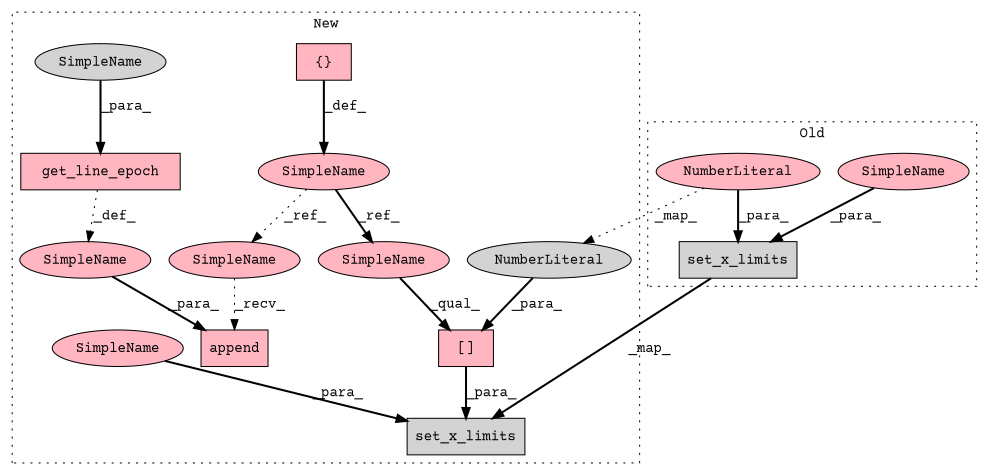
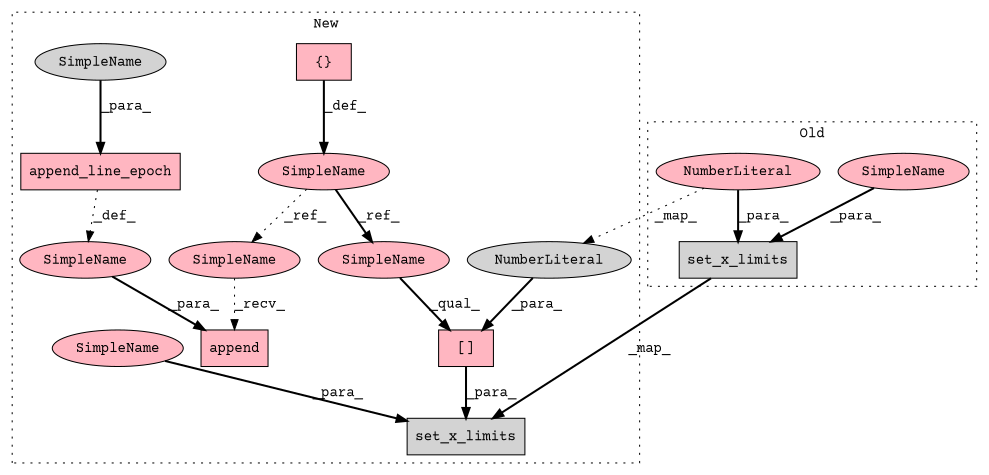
node "get_line_epoch": label "get_line_epoch" -> "append_line_epoch"
